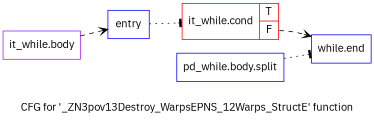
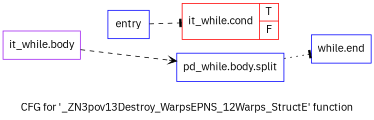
edge "entry" -> "it_while.cond": style dotted -> dashed
edge "it_while.cond" -> "while.end": removed
edge "it_while.body" -> "entry": now "it_while.body" -> "pd_while.body.split"
